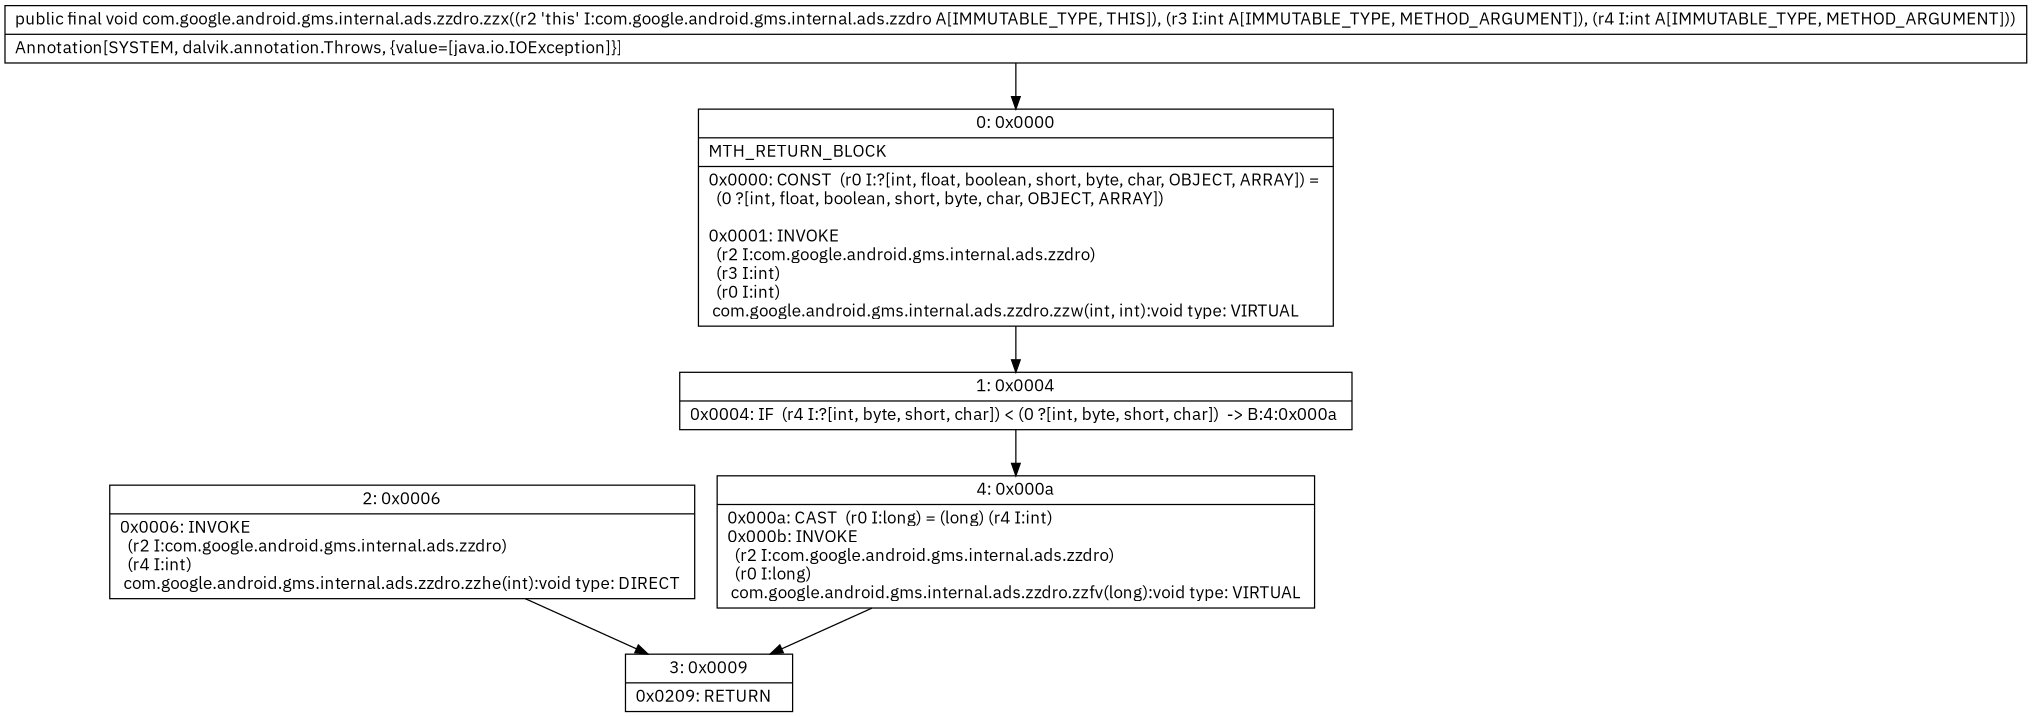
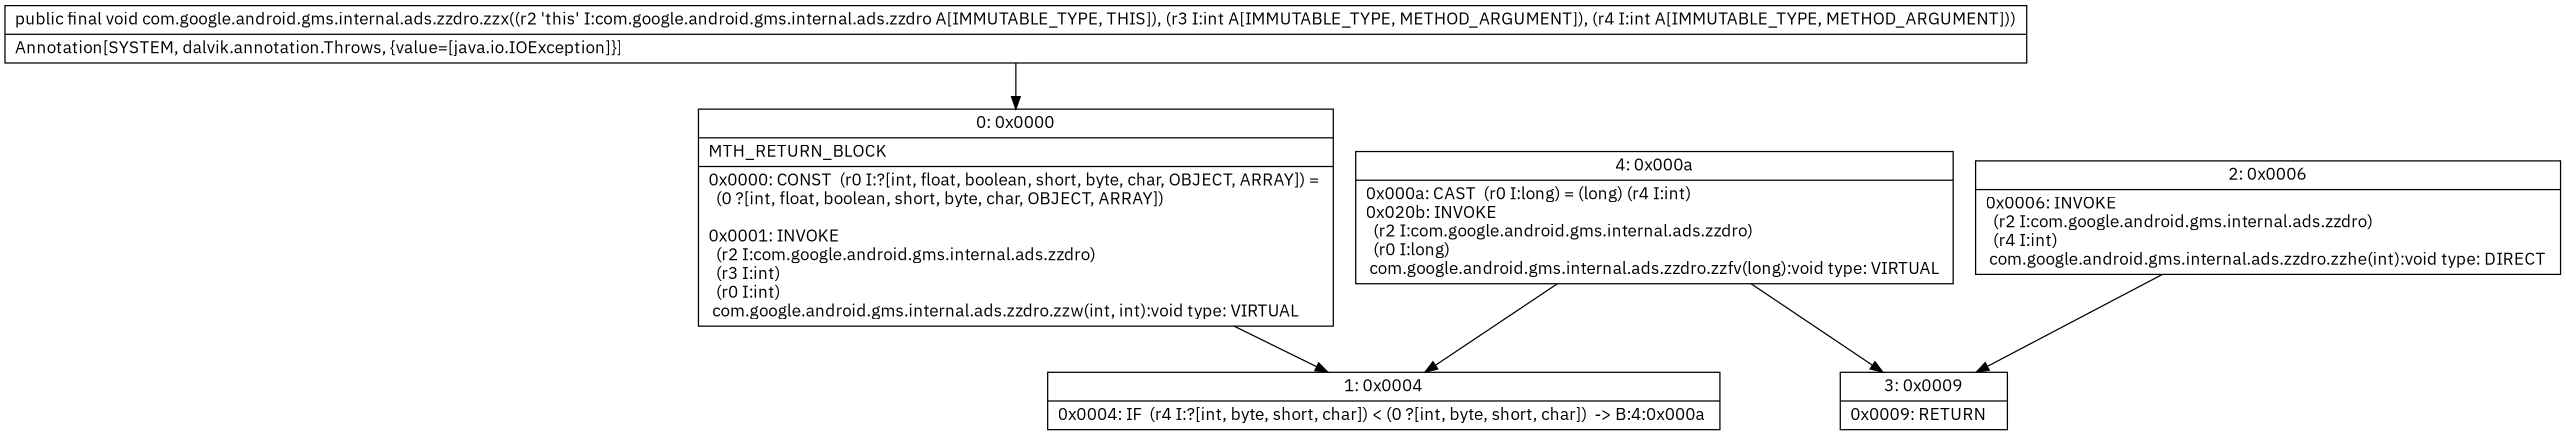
edge "1: 0x0004" -> "4: 0x000a": reversed
node "4: 0x000a": text "0x000b: INVOKE" -> "0x020b: INVOKE"
node "3: 0x0009": text "0x0209: RETURN" -> "0x0009: RETURN"
